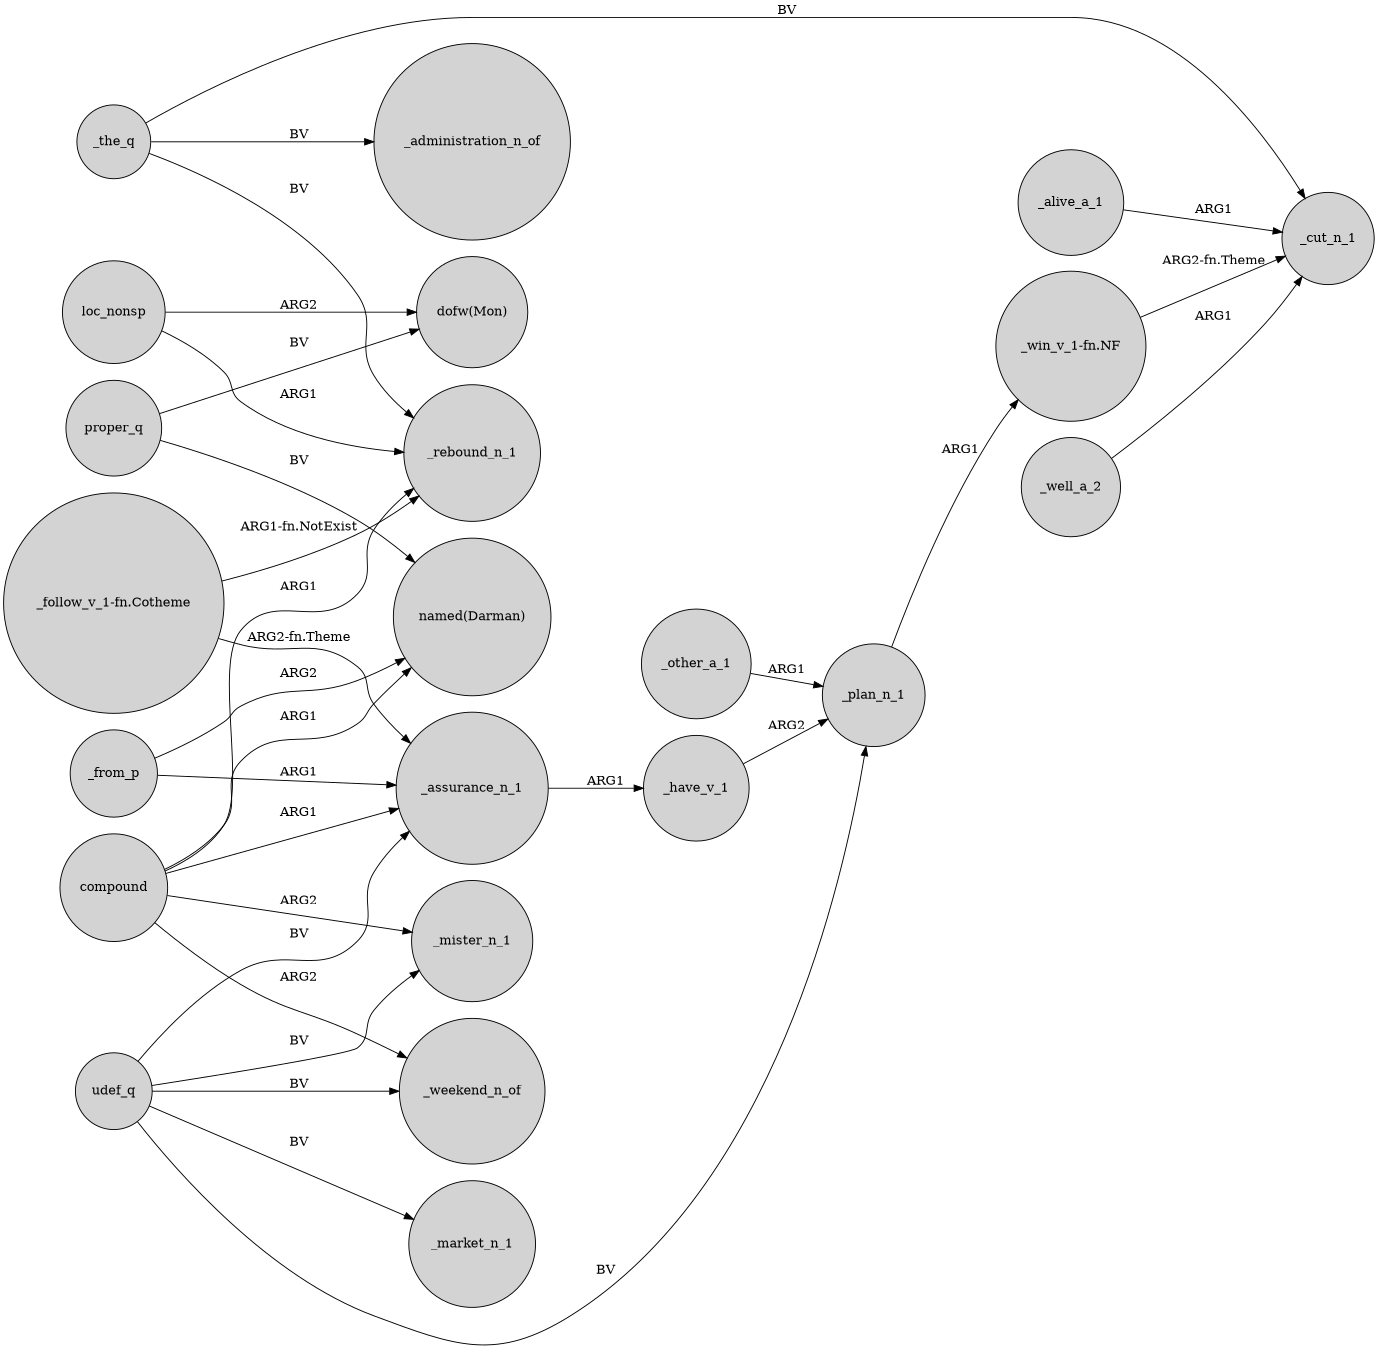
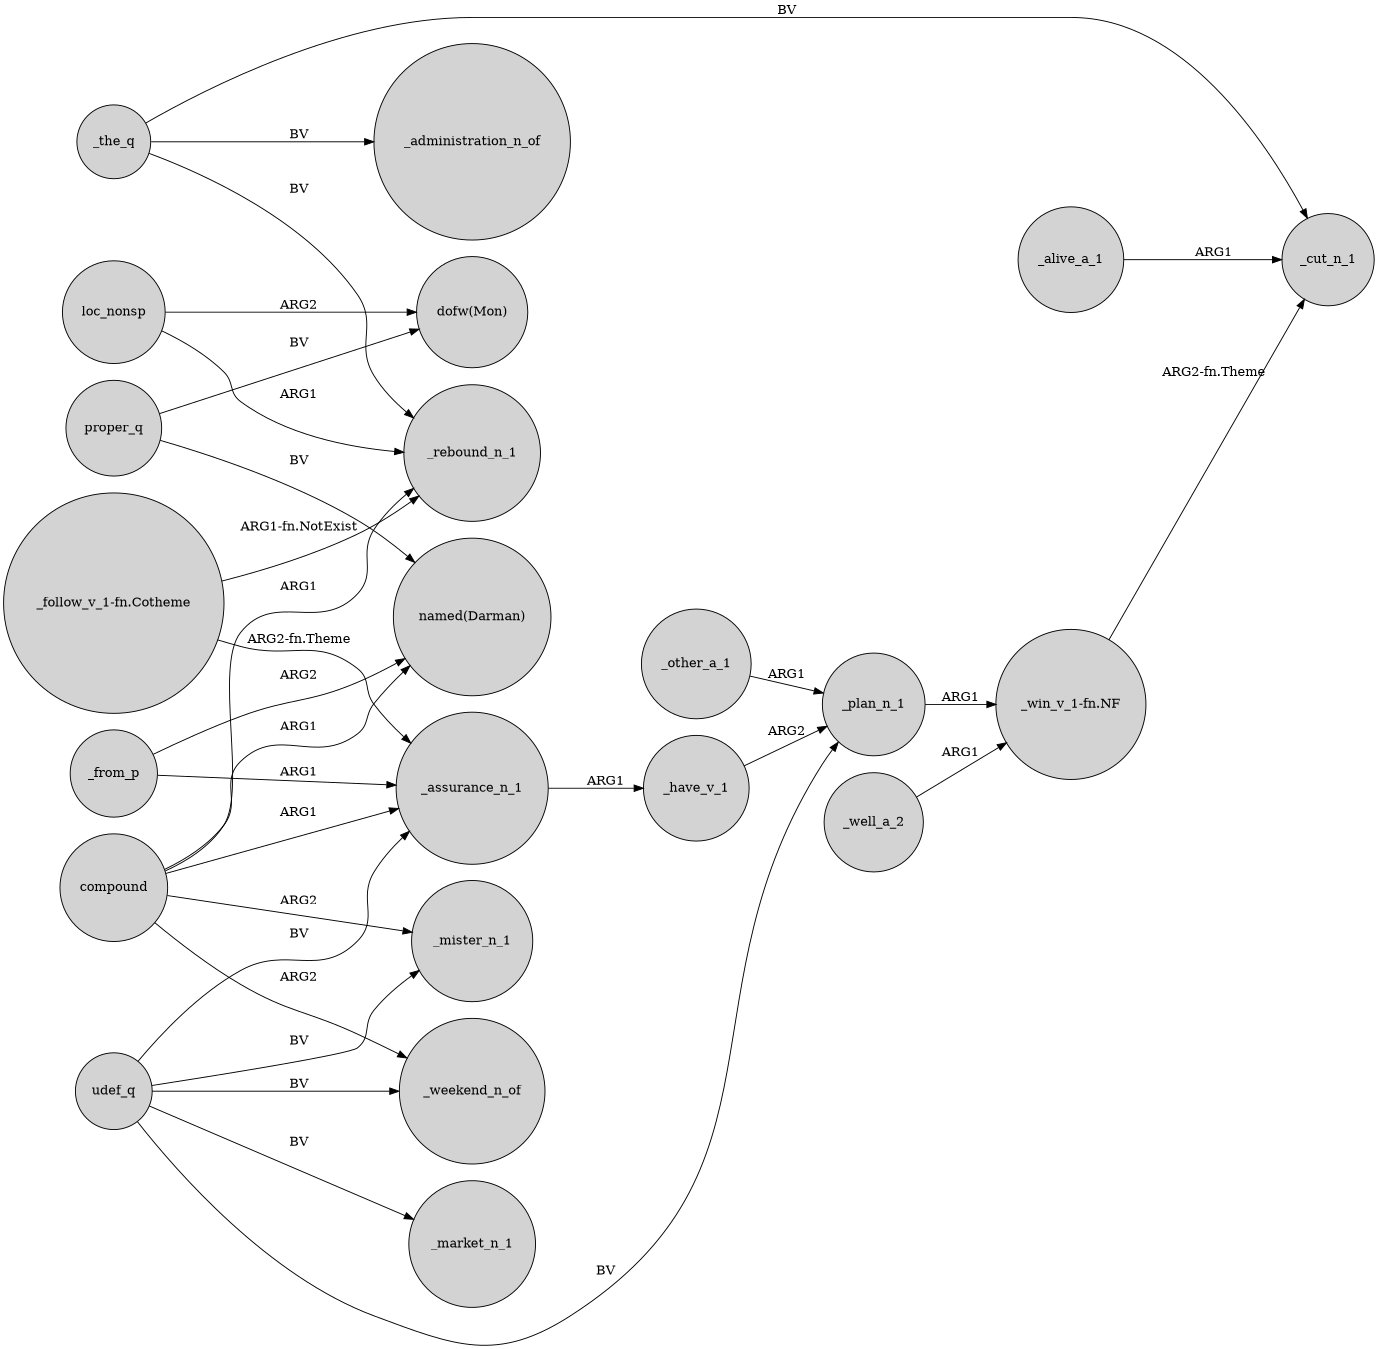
edge "_well_a_2" -> "_cut_n_1": now "_well_a_2" -> "_win_v_1-fn.NF"
